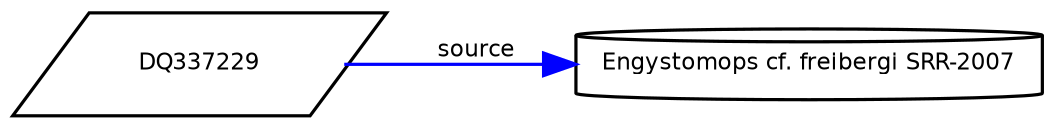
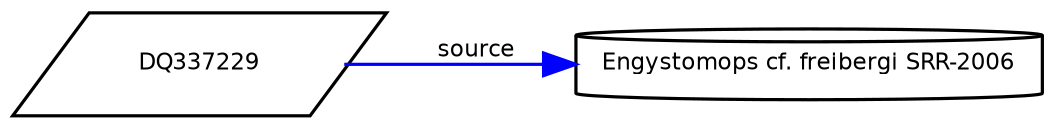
node "Engystomops cf. freibergi SRR-2007": label "Engystomops cf. freibergi SRR-2007" -> "Engystomops cf. freibergi SRR-2006"
